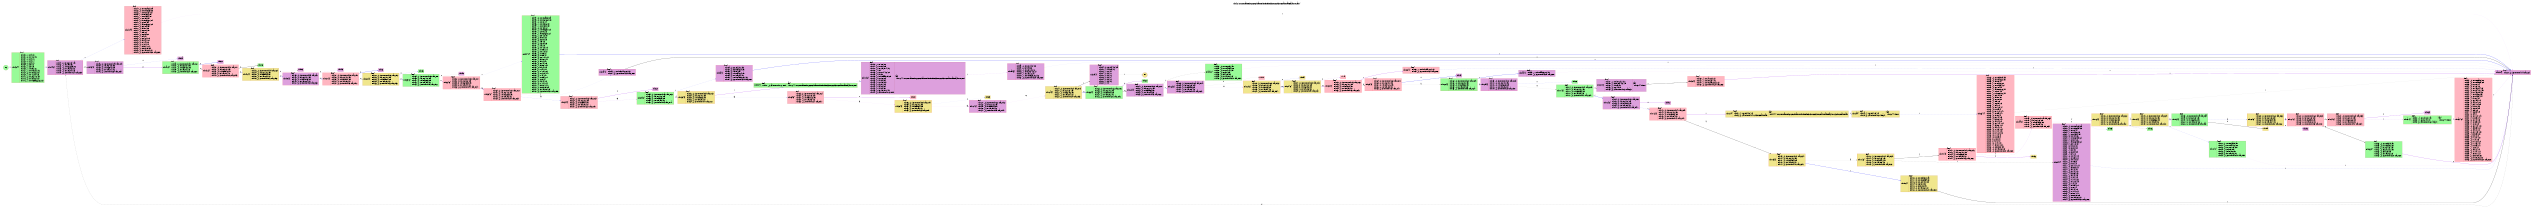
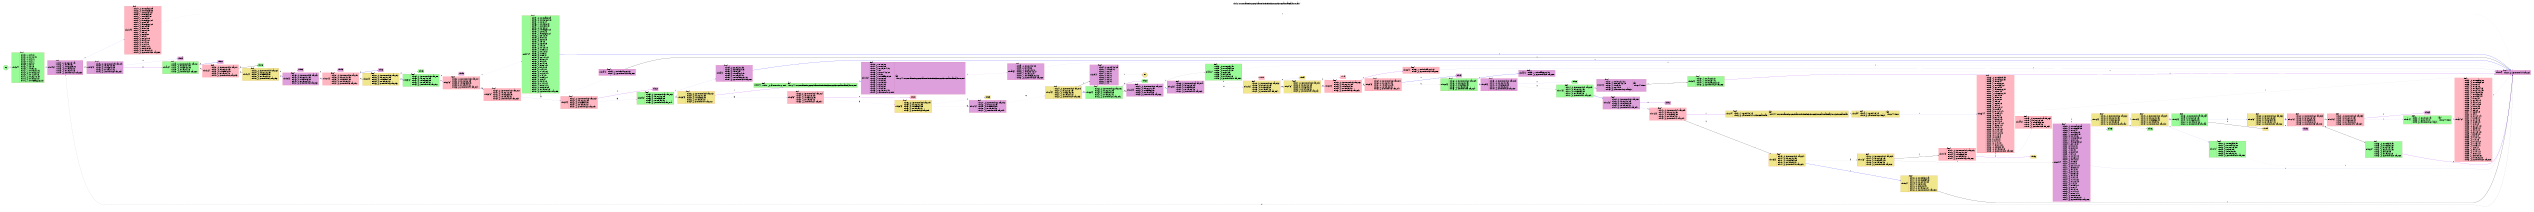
node "0x401b3e [23]": fillcolor lightpink -> palegreen
